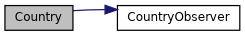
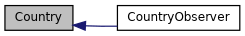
edge "Country" -> "CountryObserver": reversed
